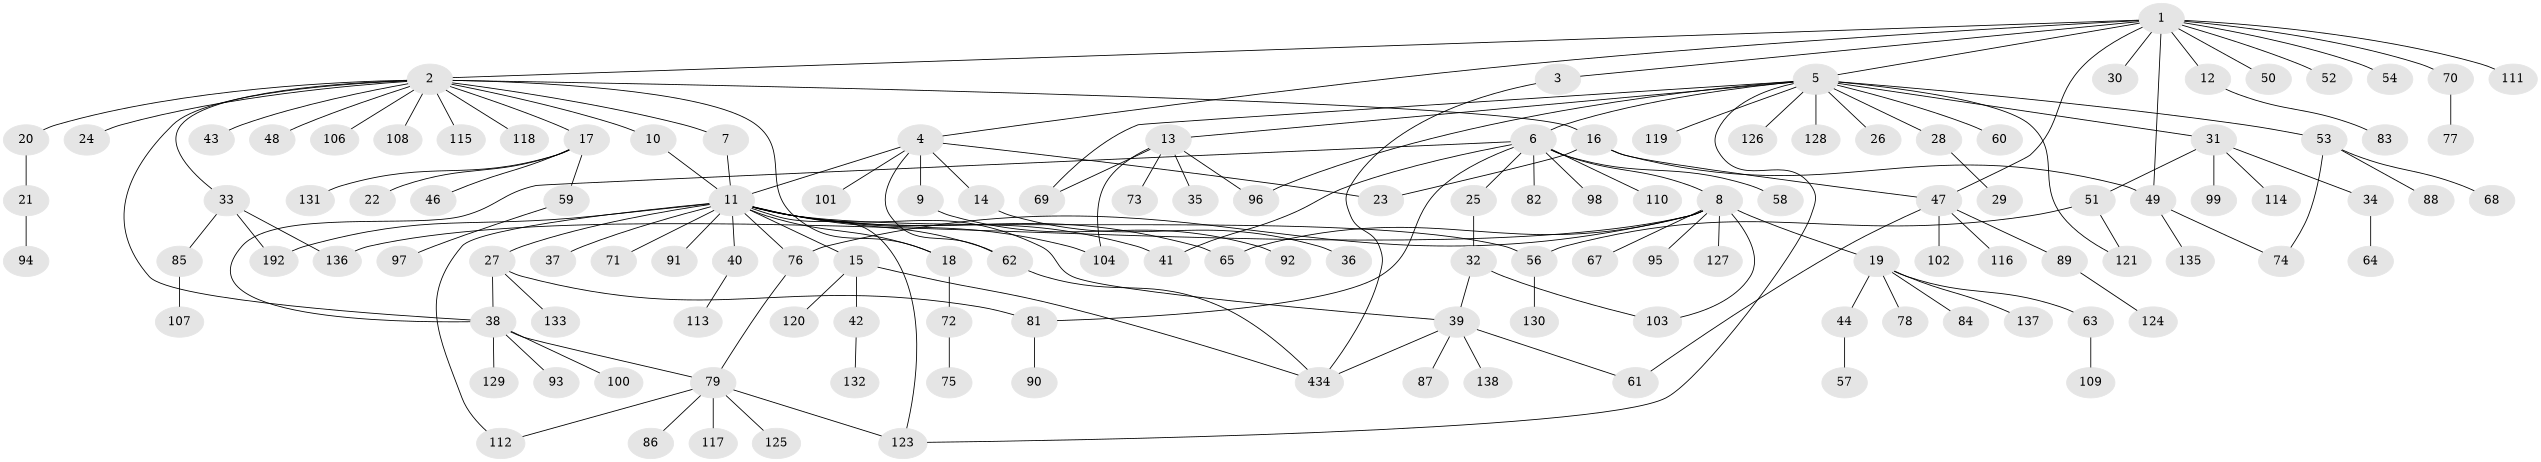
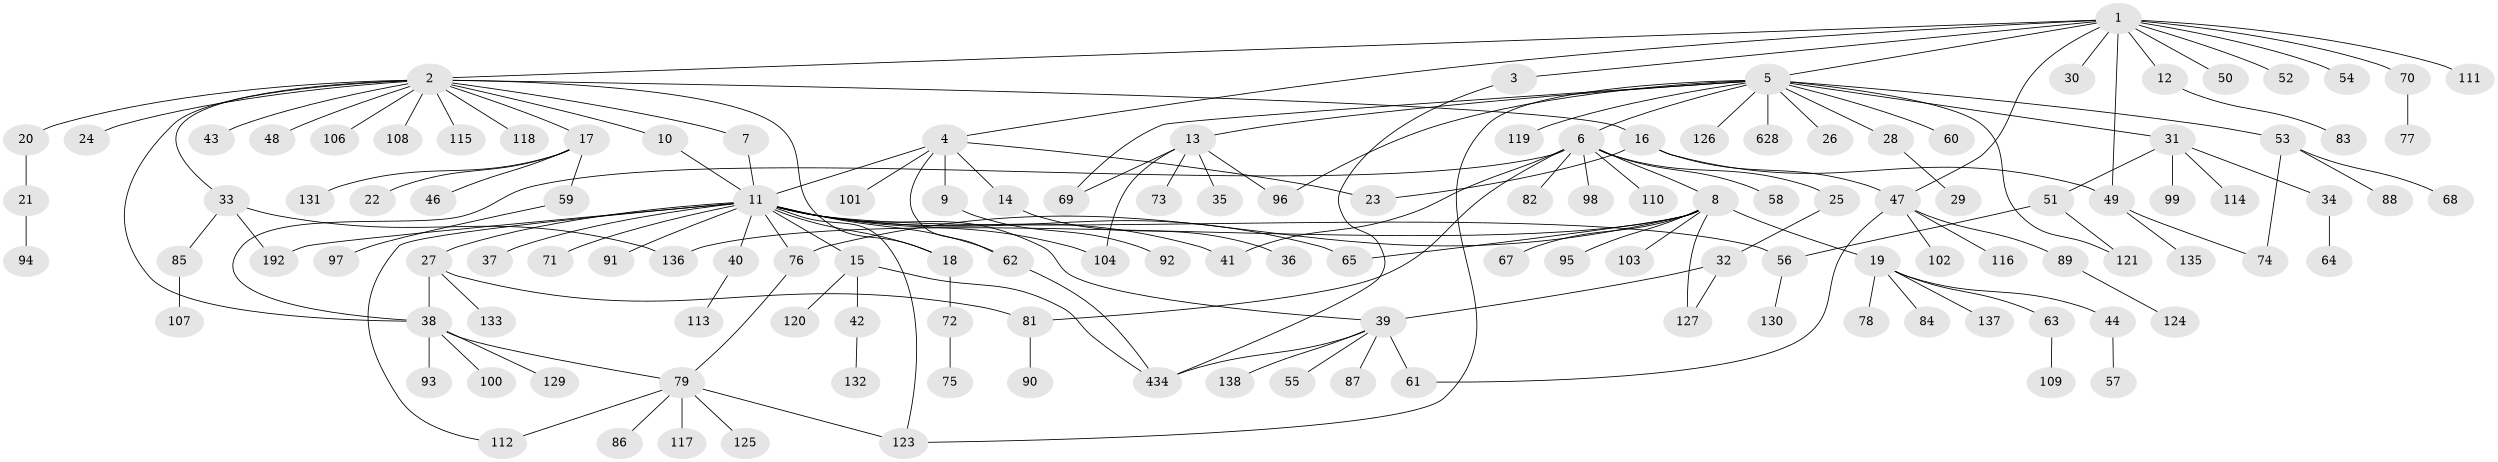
node "128": label "128" -> "628"
edge "32" -- "103": now "32" -- "127"
node "55": added
